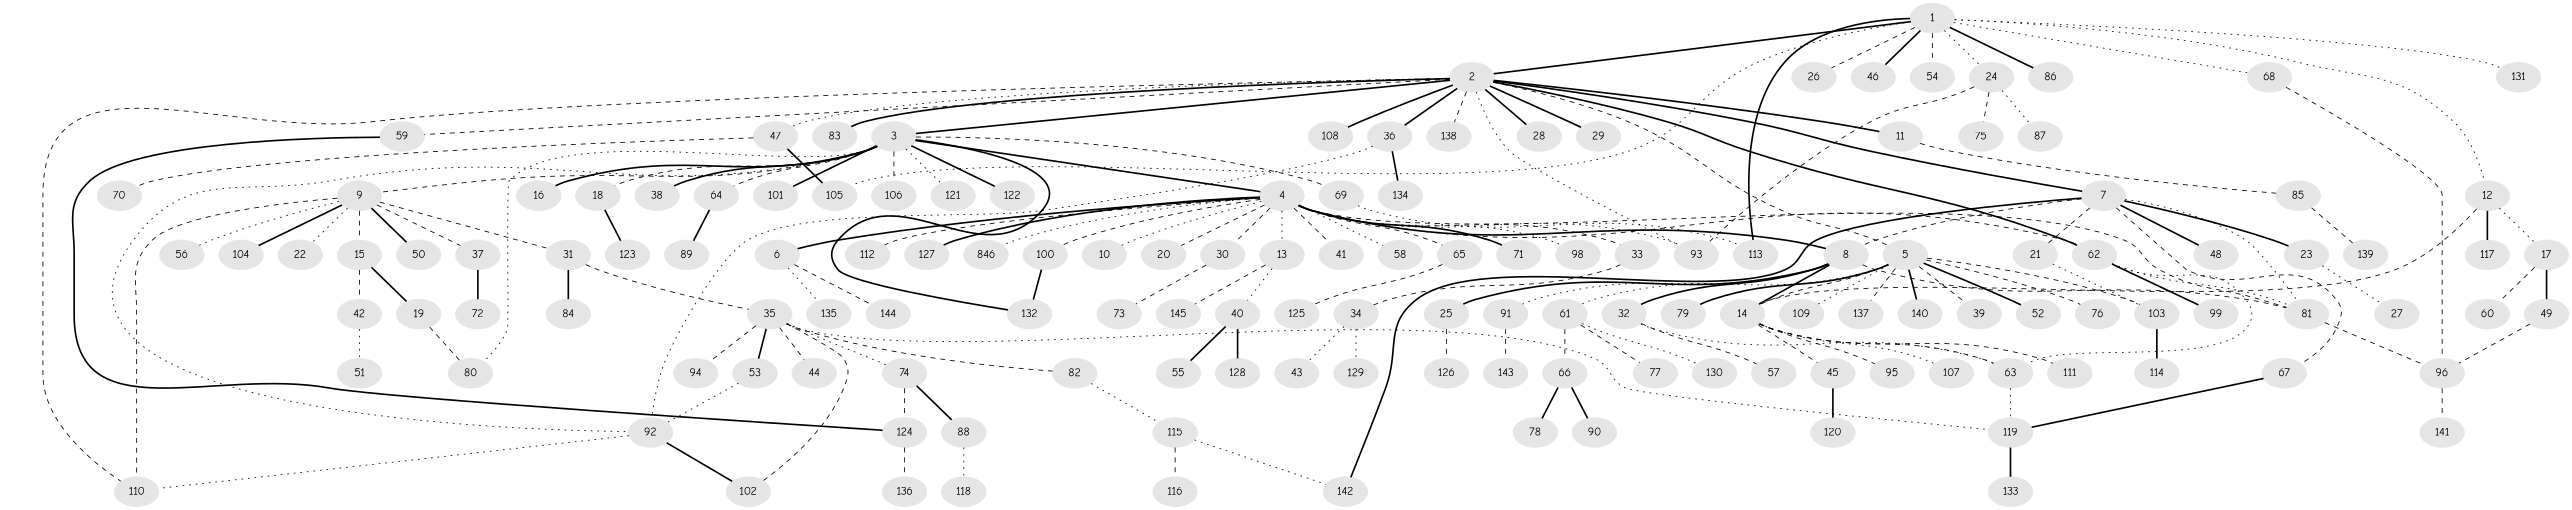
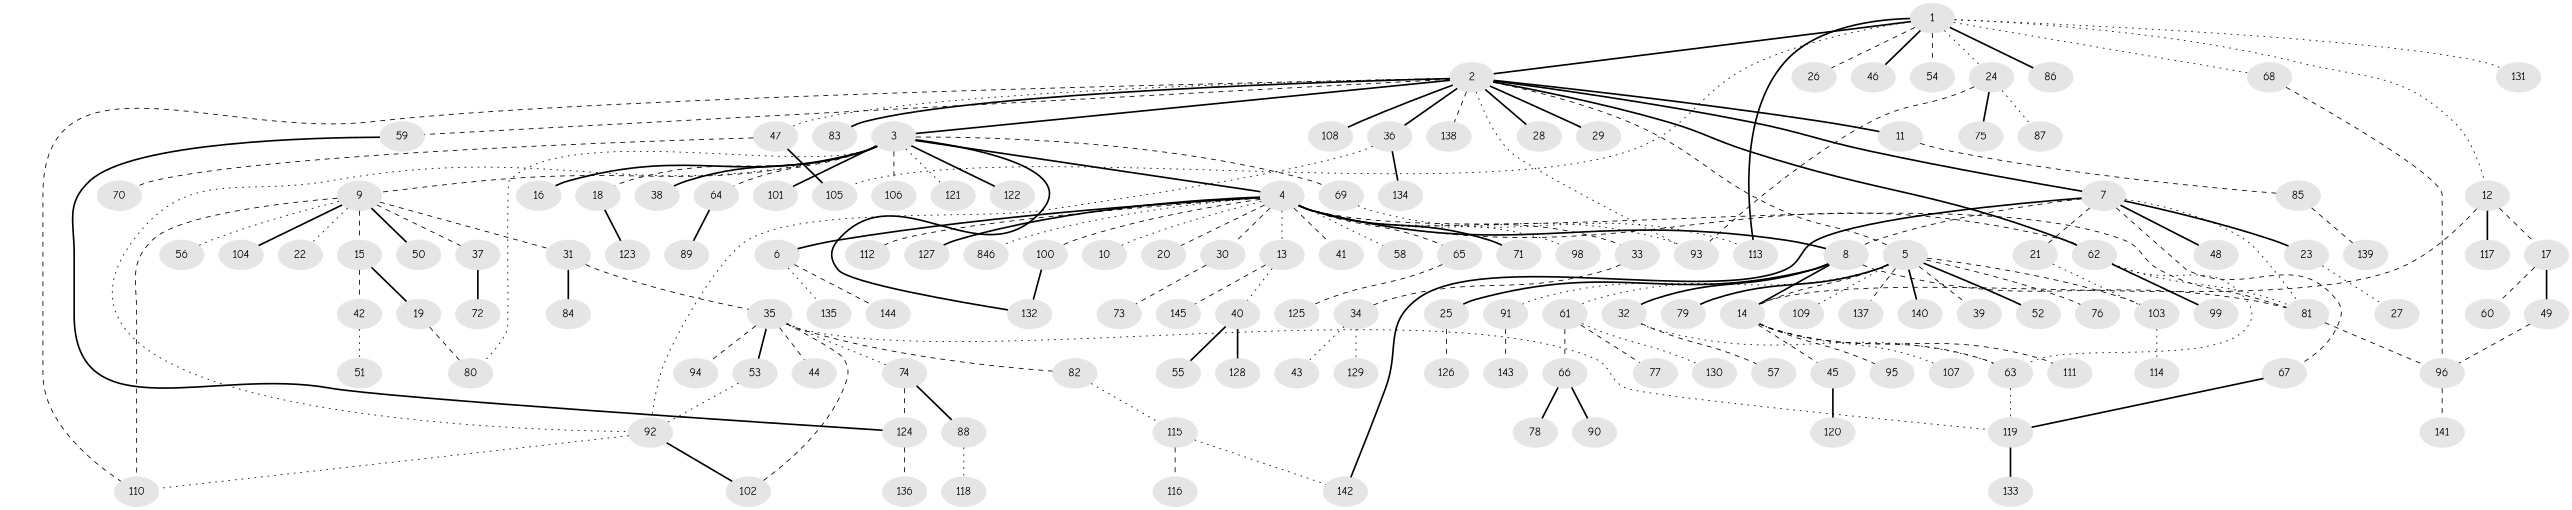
edge "24" -- "75": style dashed -> bold
edge "12" -- "17": style dotted -> dashed
edge "103" -- "114": style bold -> dotted
